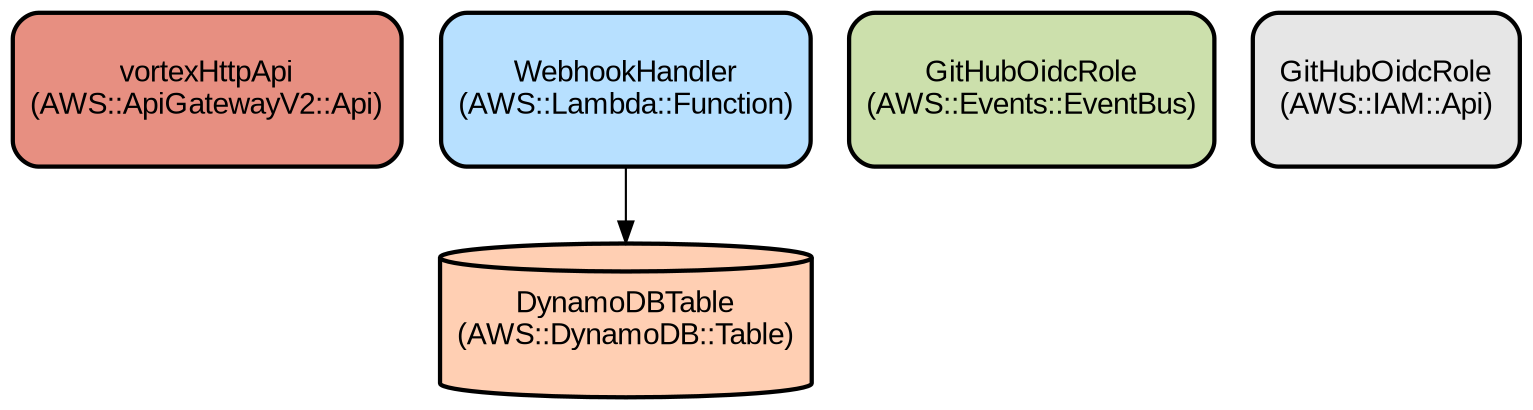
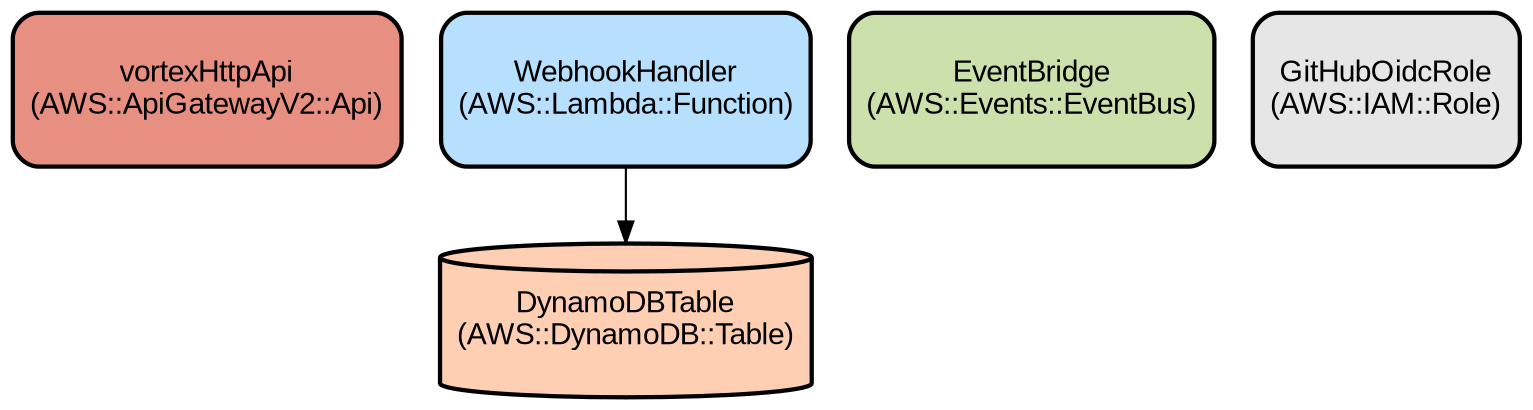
node "GitHubOidcRole (AWS::Events::EventBus)": label "GitHubOidcRole (AWS::Events::EventBus)" -> "EventBridge (AWS::Events::EventBus)"
node "GitHubOidcRole (AWS::IAM::Api)": label "GitHubOidcRole (AWS::IAM::Api)" -> "GitHubOidcRole (AWS::IAM::Role)"
